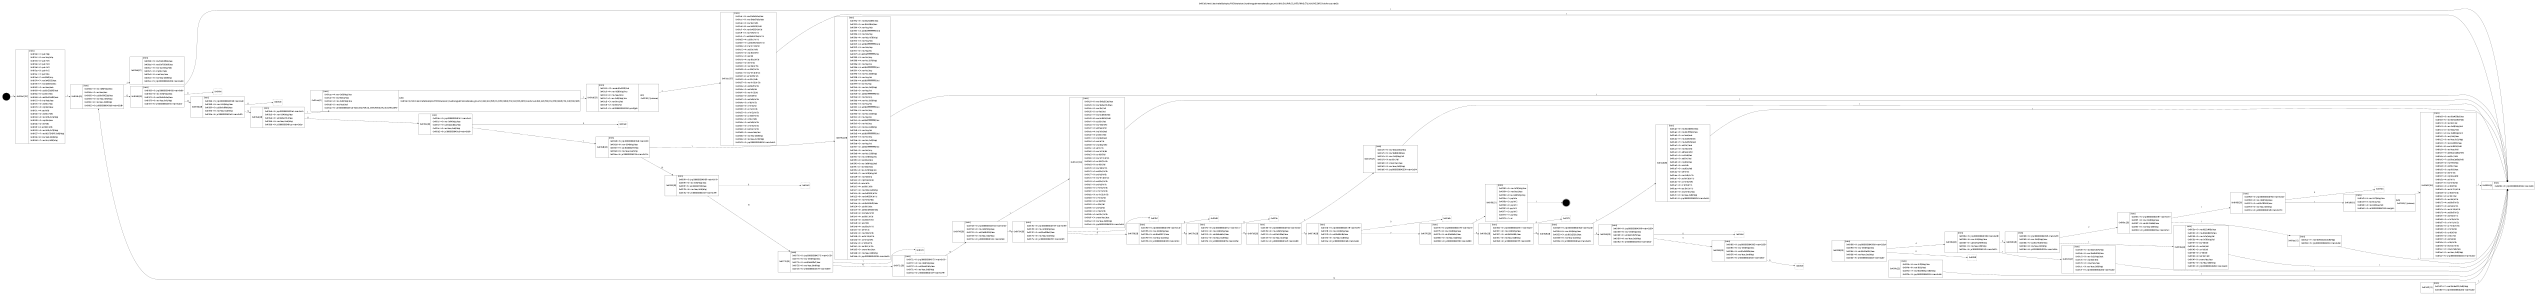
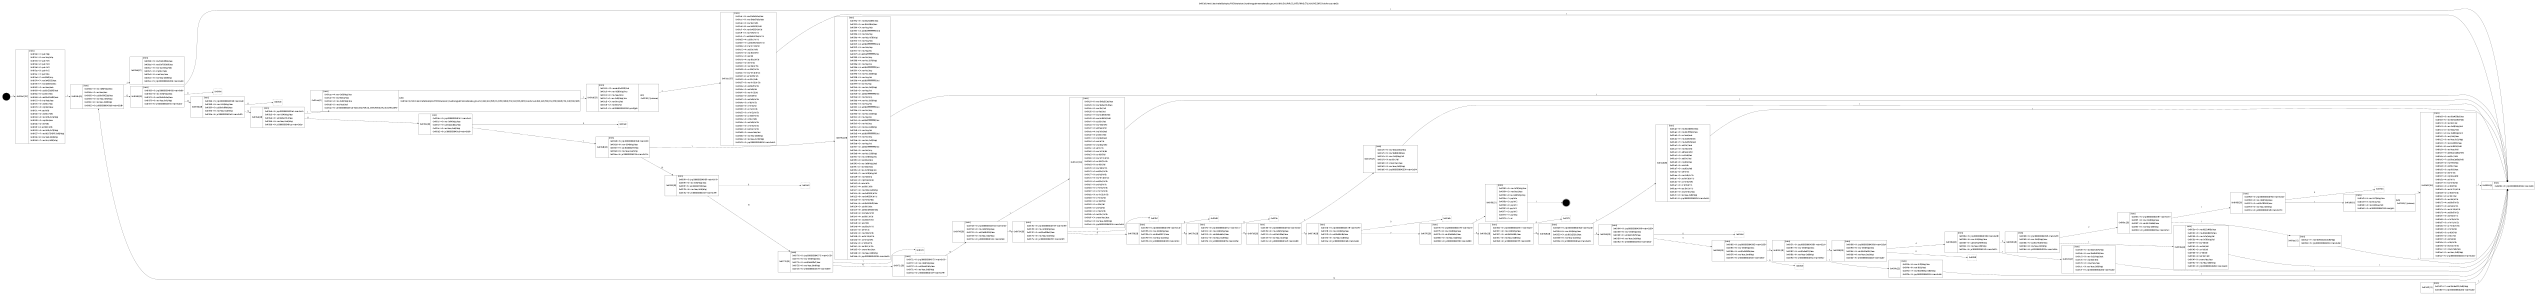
node "0x40187c [28]": added
